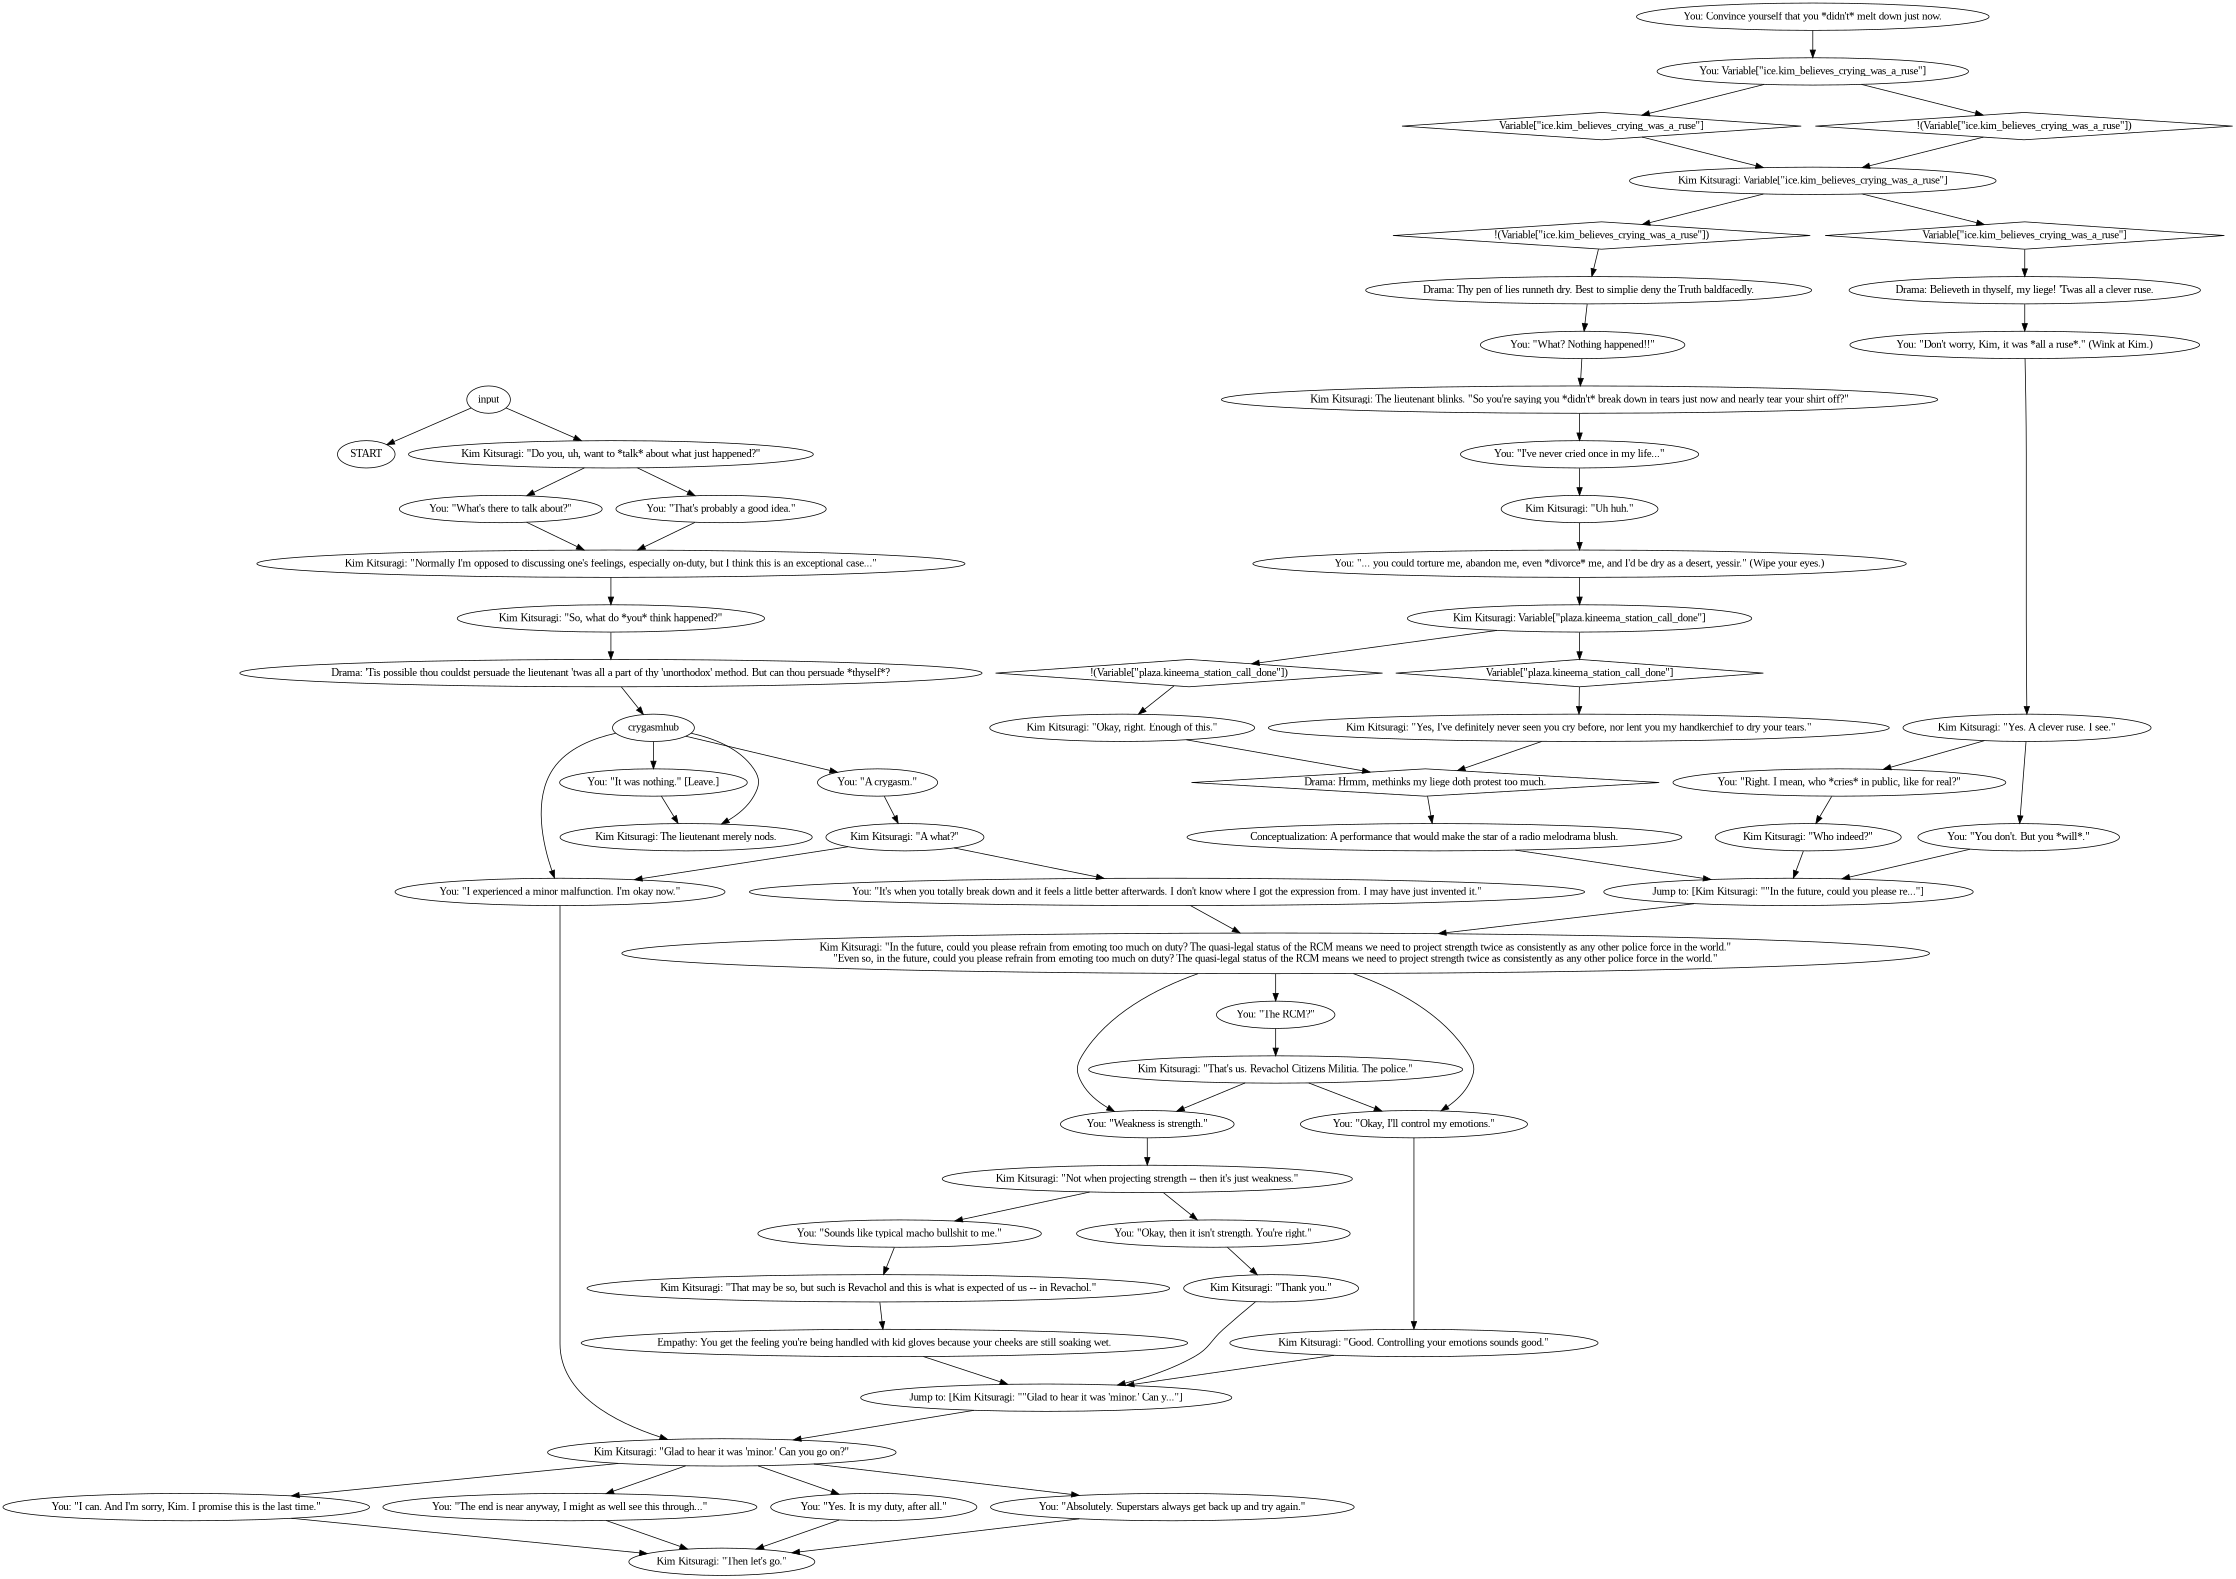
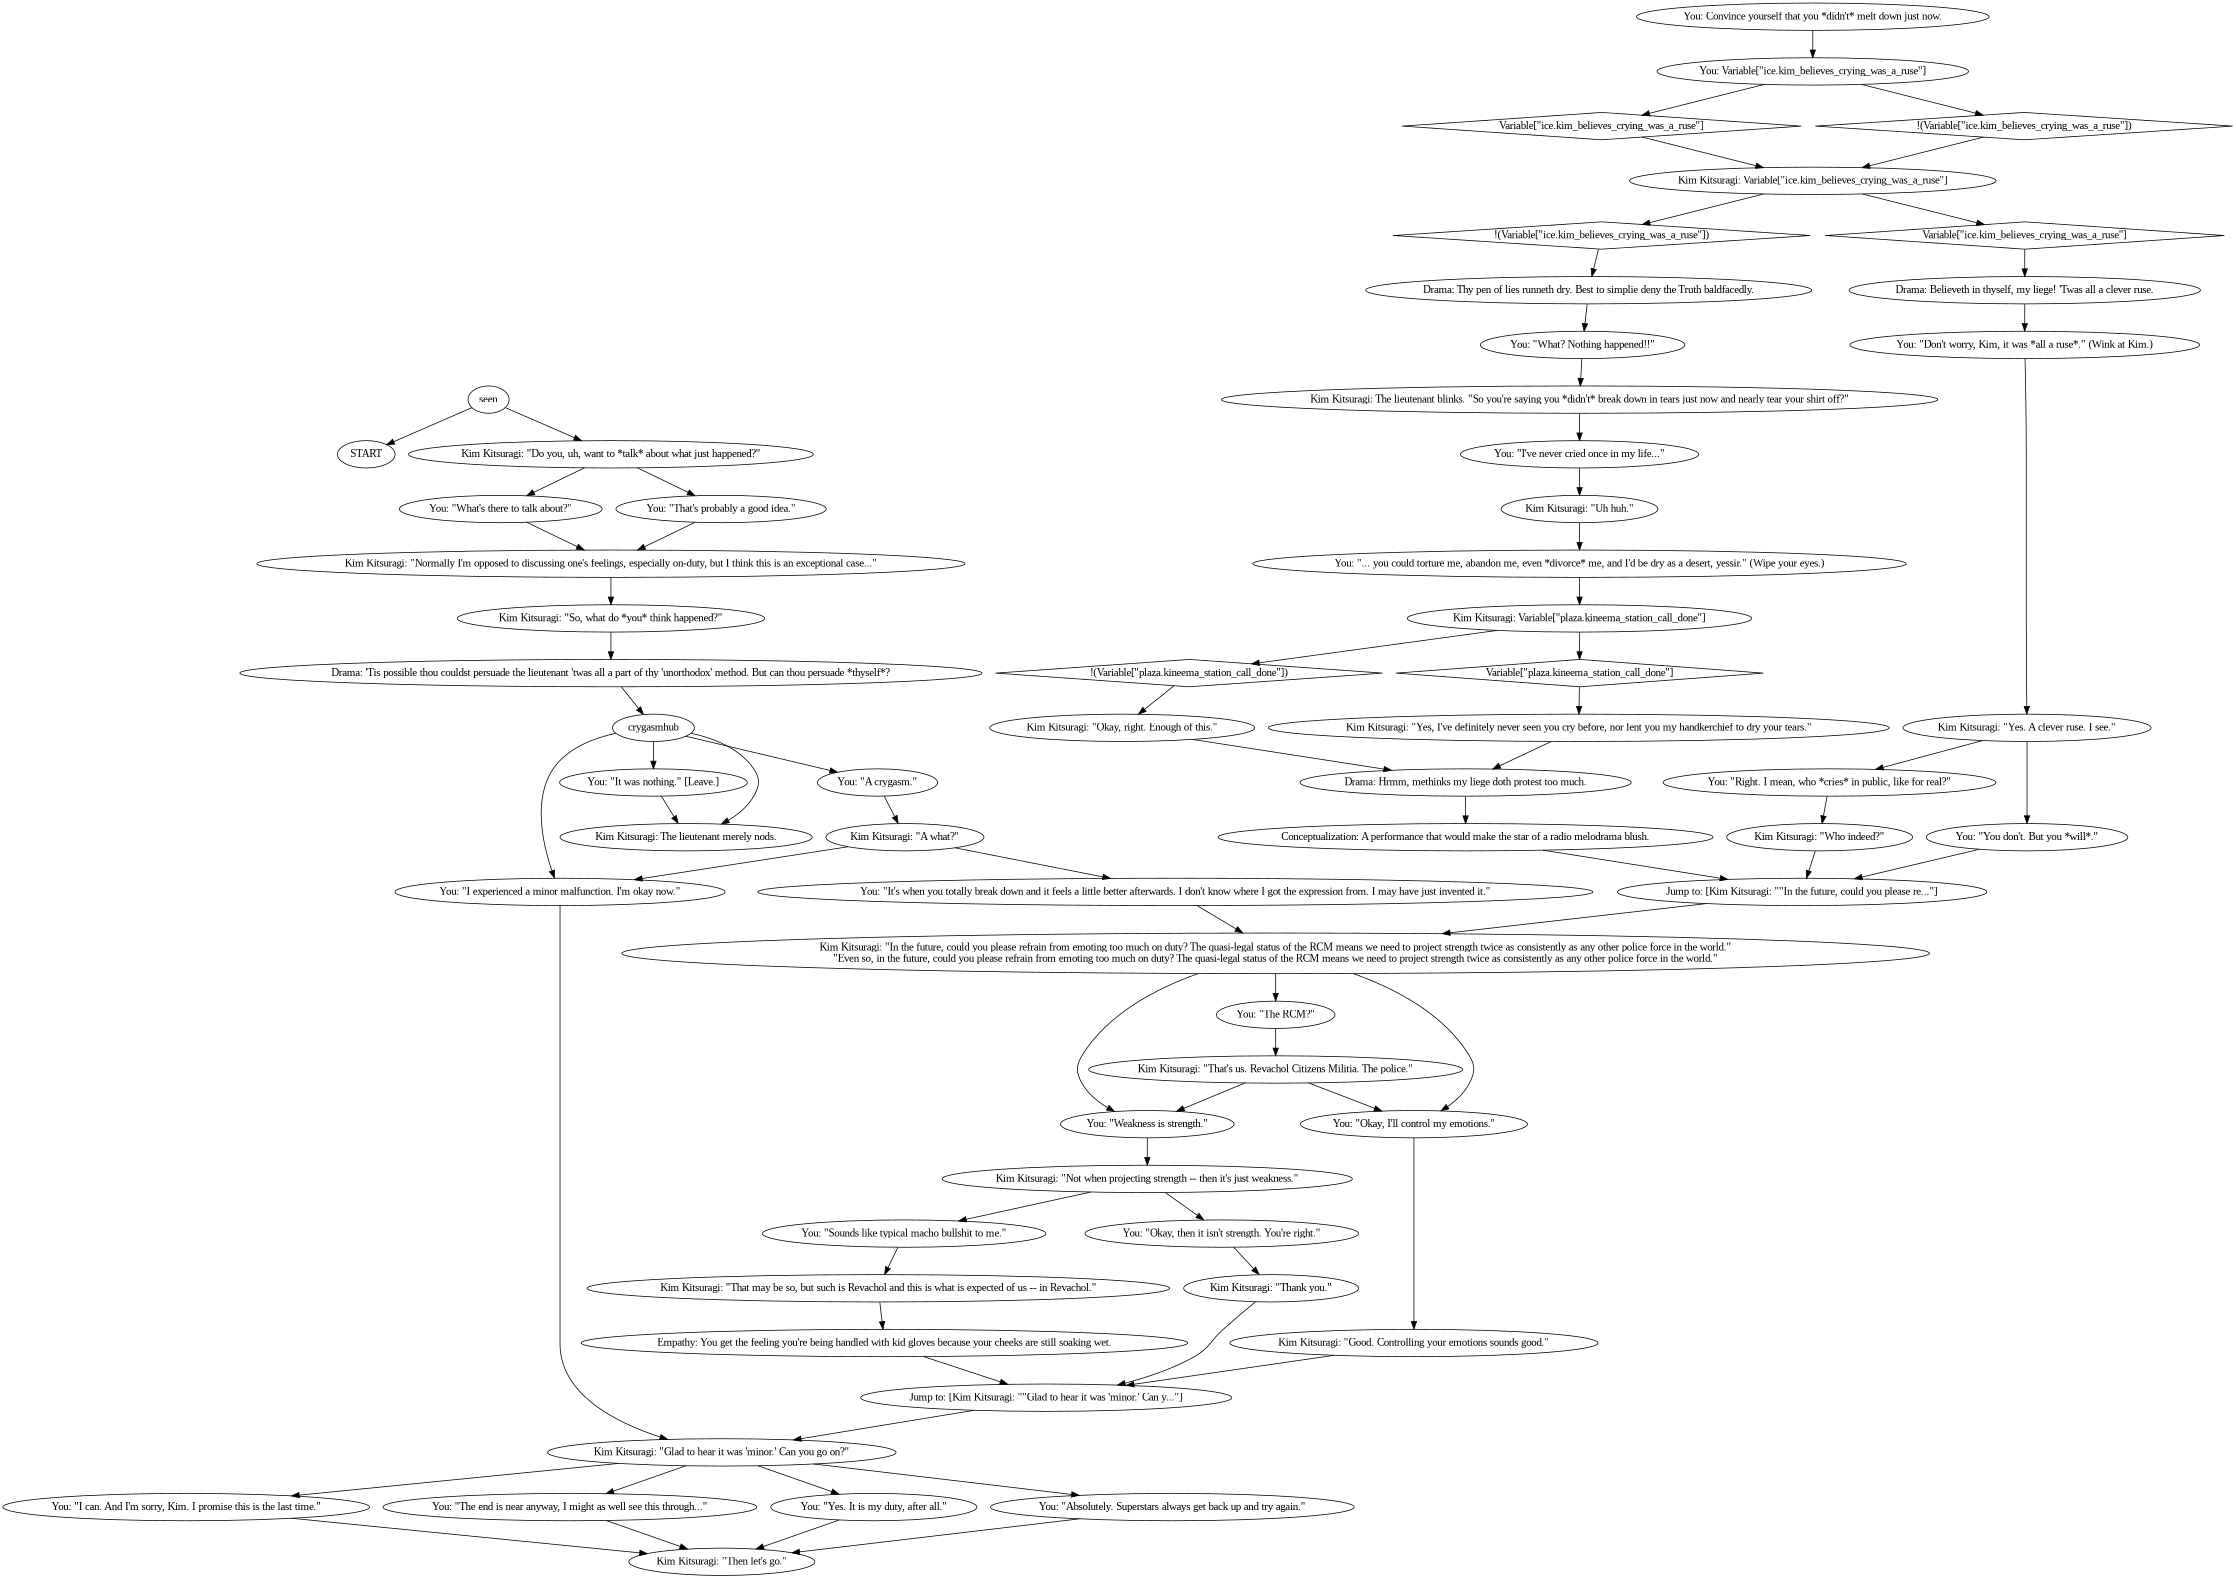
node "input": label "input" -> "seen"
node "Drama: Hrmm, methinks my liege doth protest too much.": shape diamond -> ellipse
